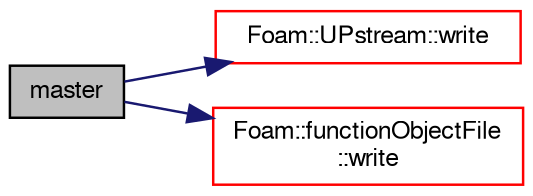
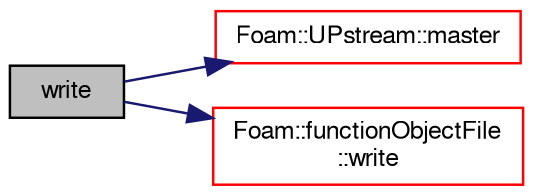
node "Foam::UPstream::write": label "Foam::UPstream::write" -> "Foam::UPstream::master"
node "master": label "master" -> "write"
